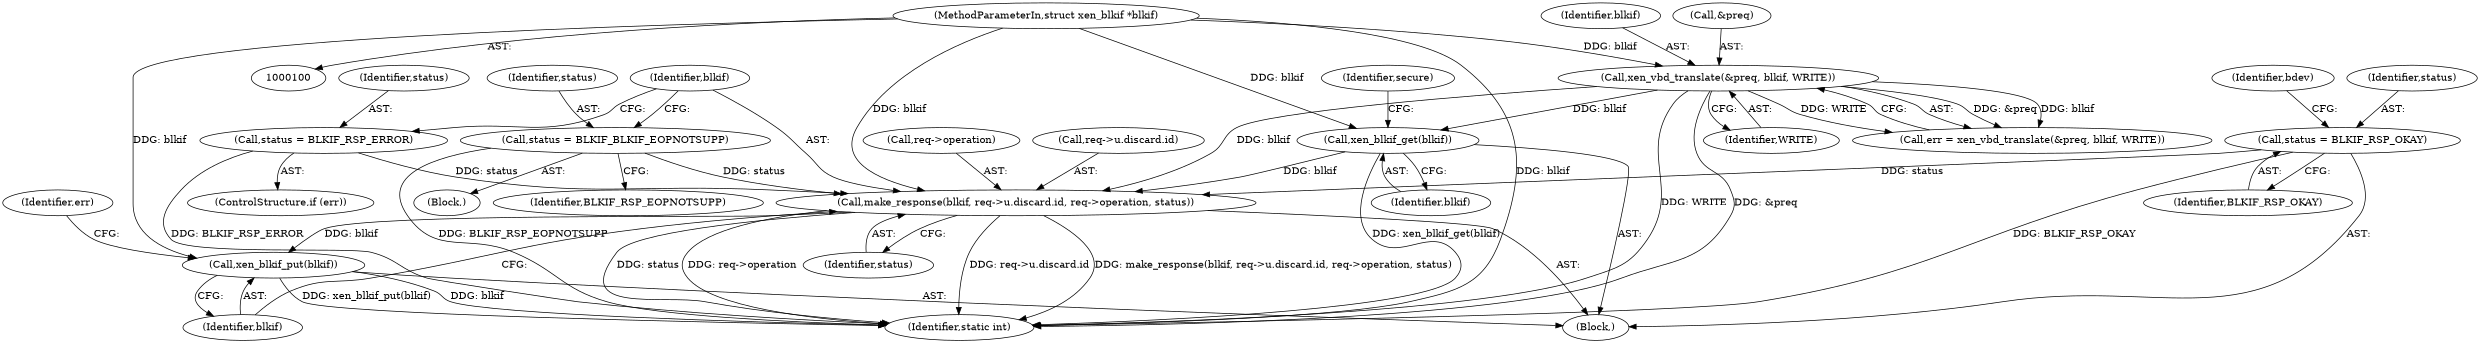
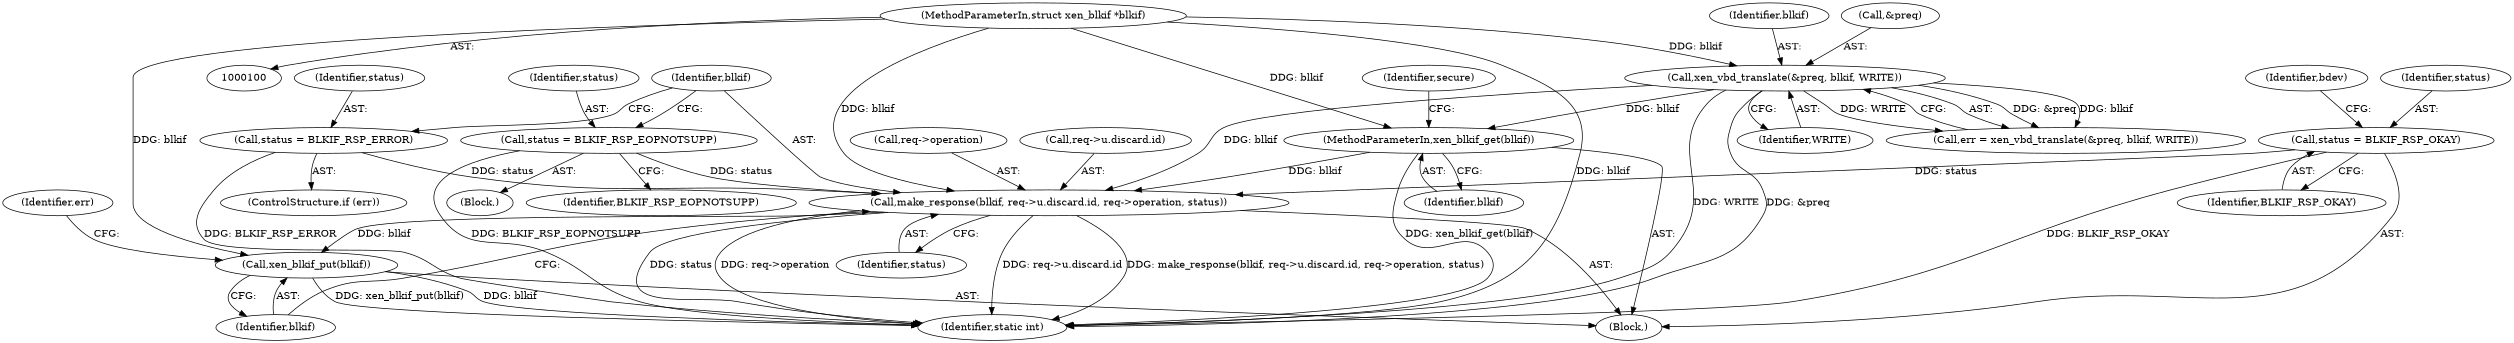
node "(Call,status = BLKIF_BLKIF_EOPNOTSUPP)": label "(Call,status = BLKIF_BLKIF_EOPNOTSUPP)" -> "(Call,status = BLKIF_RSP_EOPNOTSUPP)"
node "(Call,xen_blkif_get(blkif))": label "(Call,xen_blkif_get(blkif))" -> "(MethodParameterIn,xen_blkif_get(blkif))"
